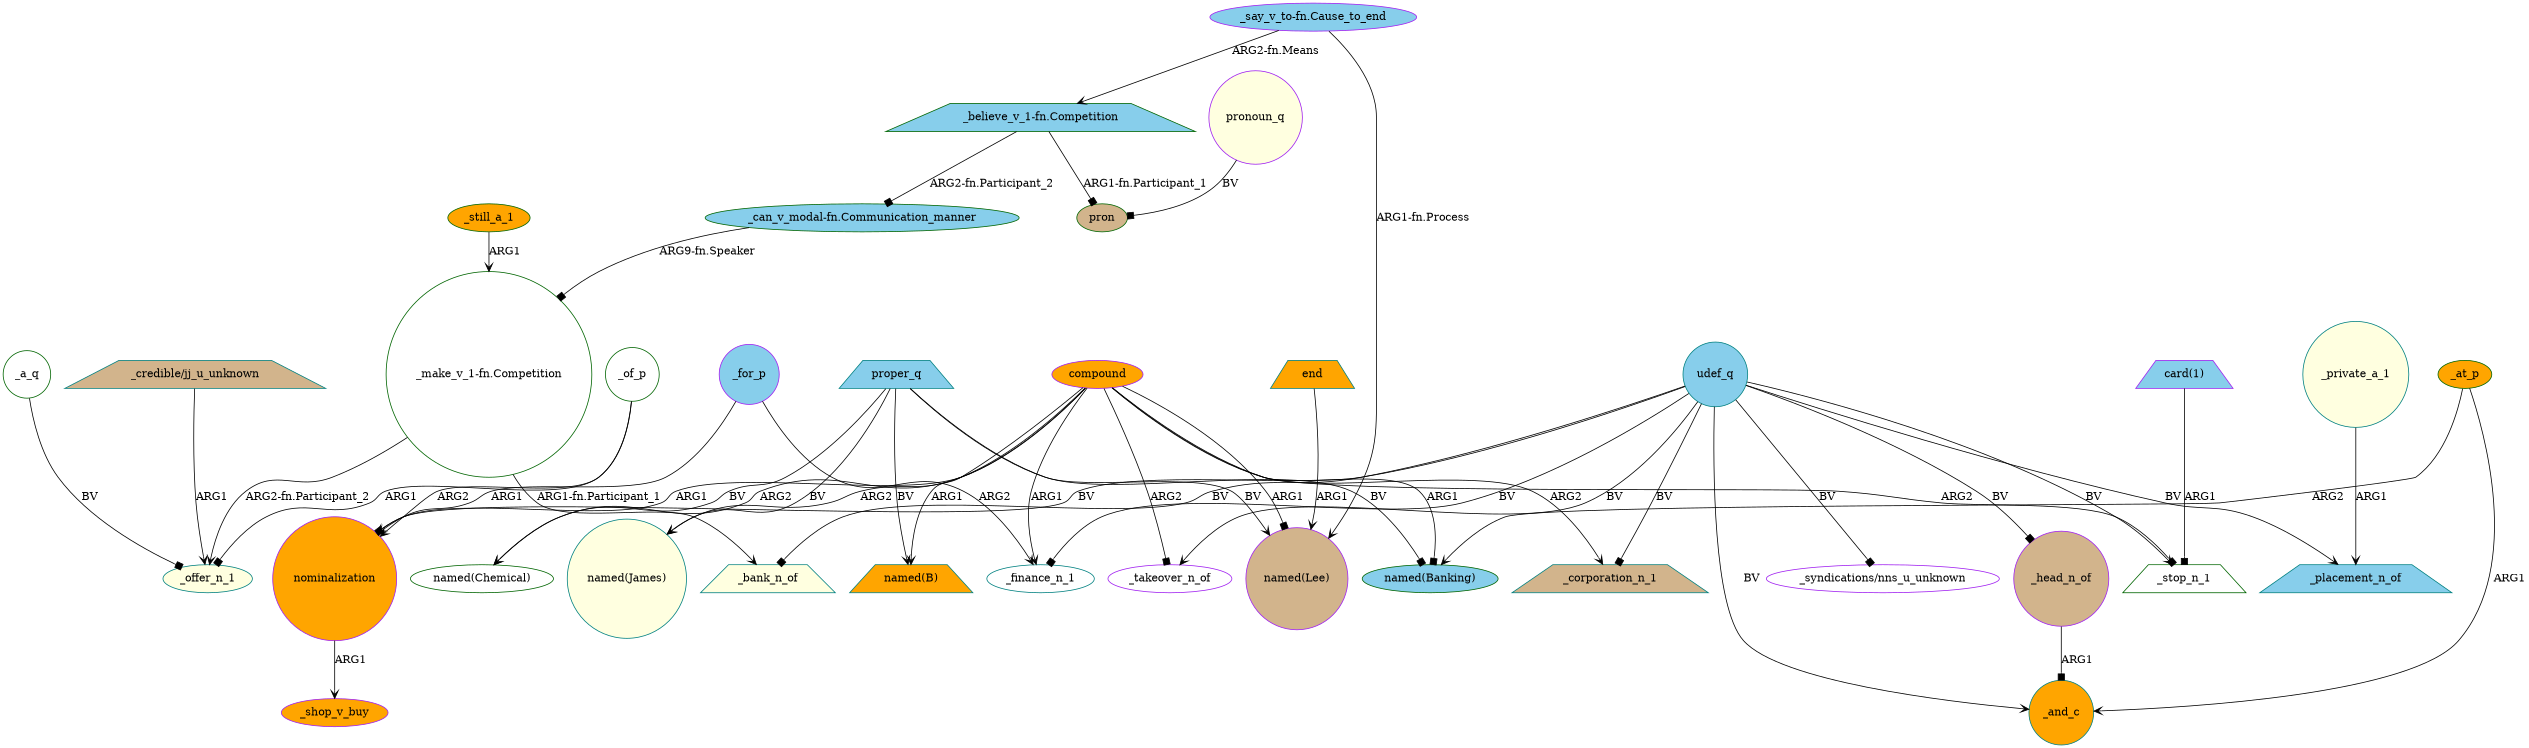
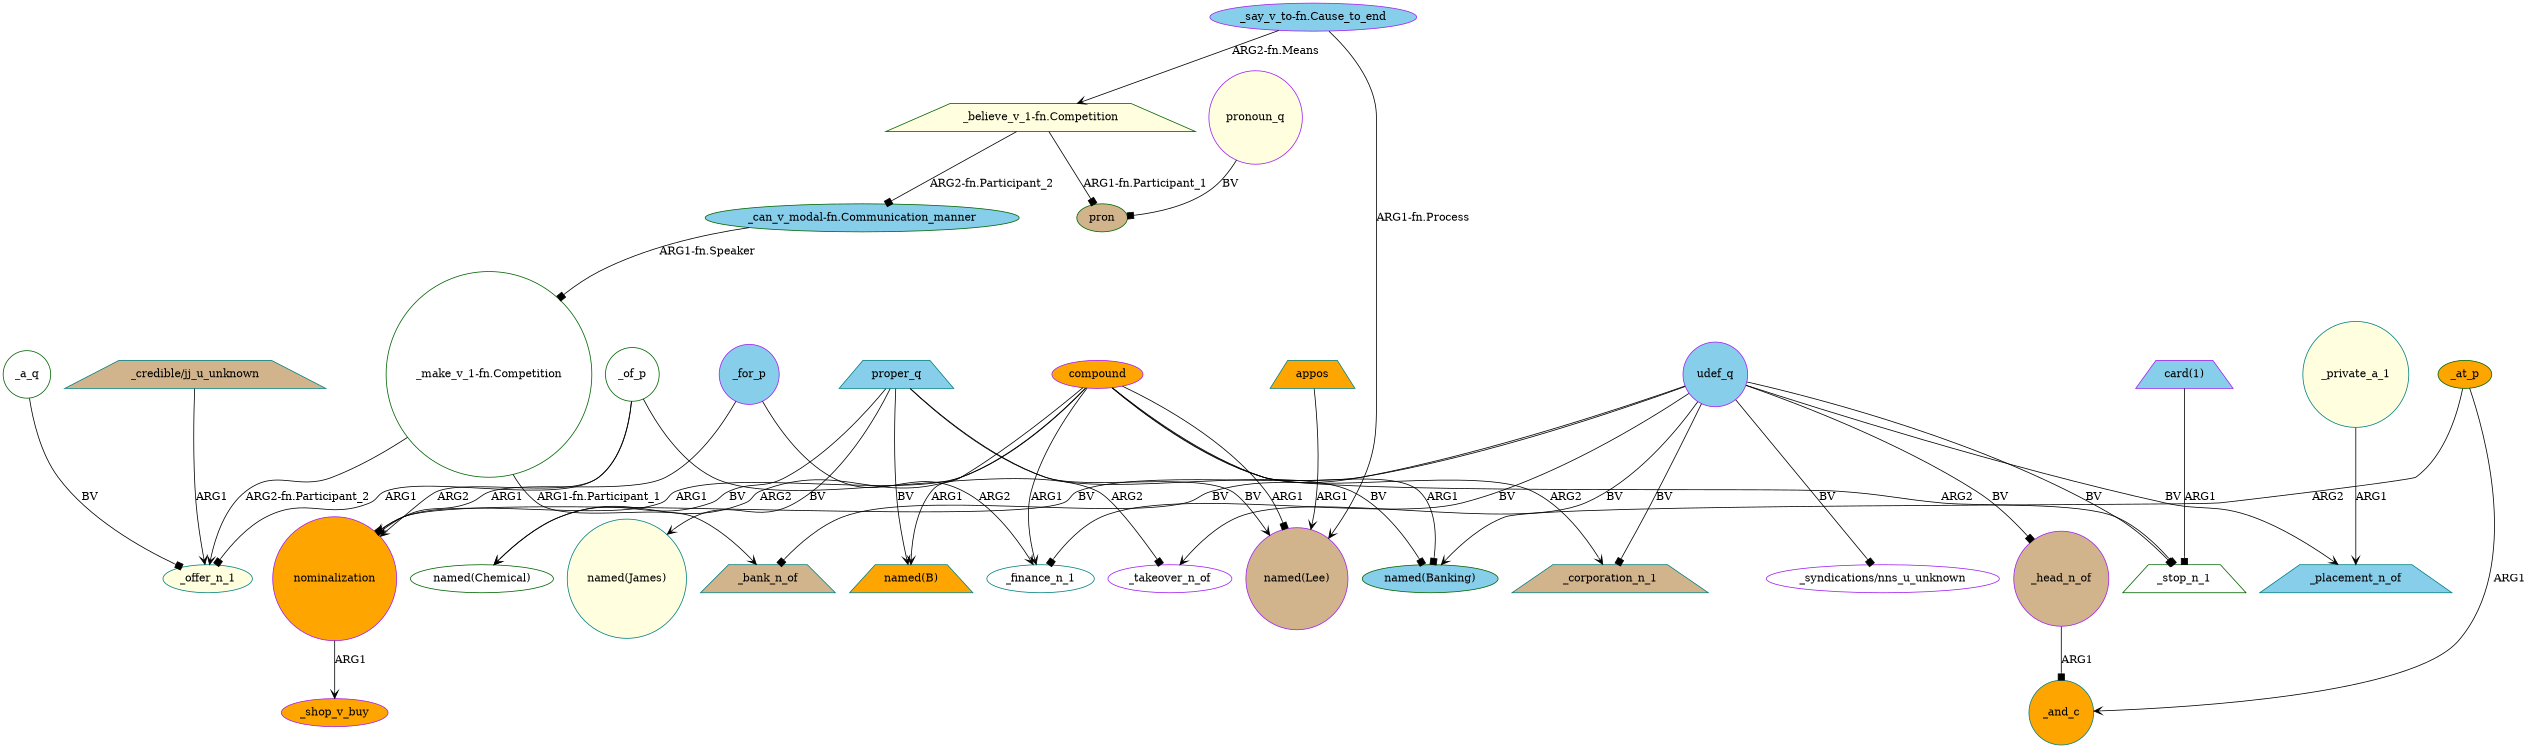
node "_believe_v_1-fn.Competition": fillcolor skyblue -> lightyellow
node "_still_a_1": removed
edge "_can_v_modal-fn.Communication_manner" -> "_make_v_1-fn.Competition": label "ARG9-fn.Speaker" -> "ARG1-fn.Speaker"
node "end": label "end" -> "appos"
node "udef_q": color teal -> purple
edge "udef_q" -> "_stop_n_1": arrowhead vee -> box
edge "compound" -> "_takeover_n_of": now "_of_p" -> "_takeover_n_of"
edge "compound" -> "named(James)": removed, label "ARG2"
node "_bank_n_of": fillcolor lightyellow -> tan
edge "udef_q" -> "_and_c": removed, label "BV"
